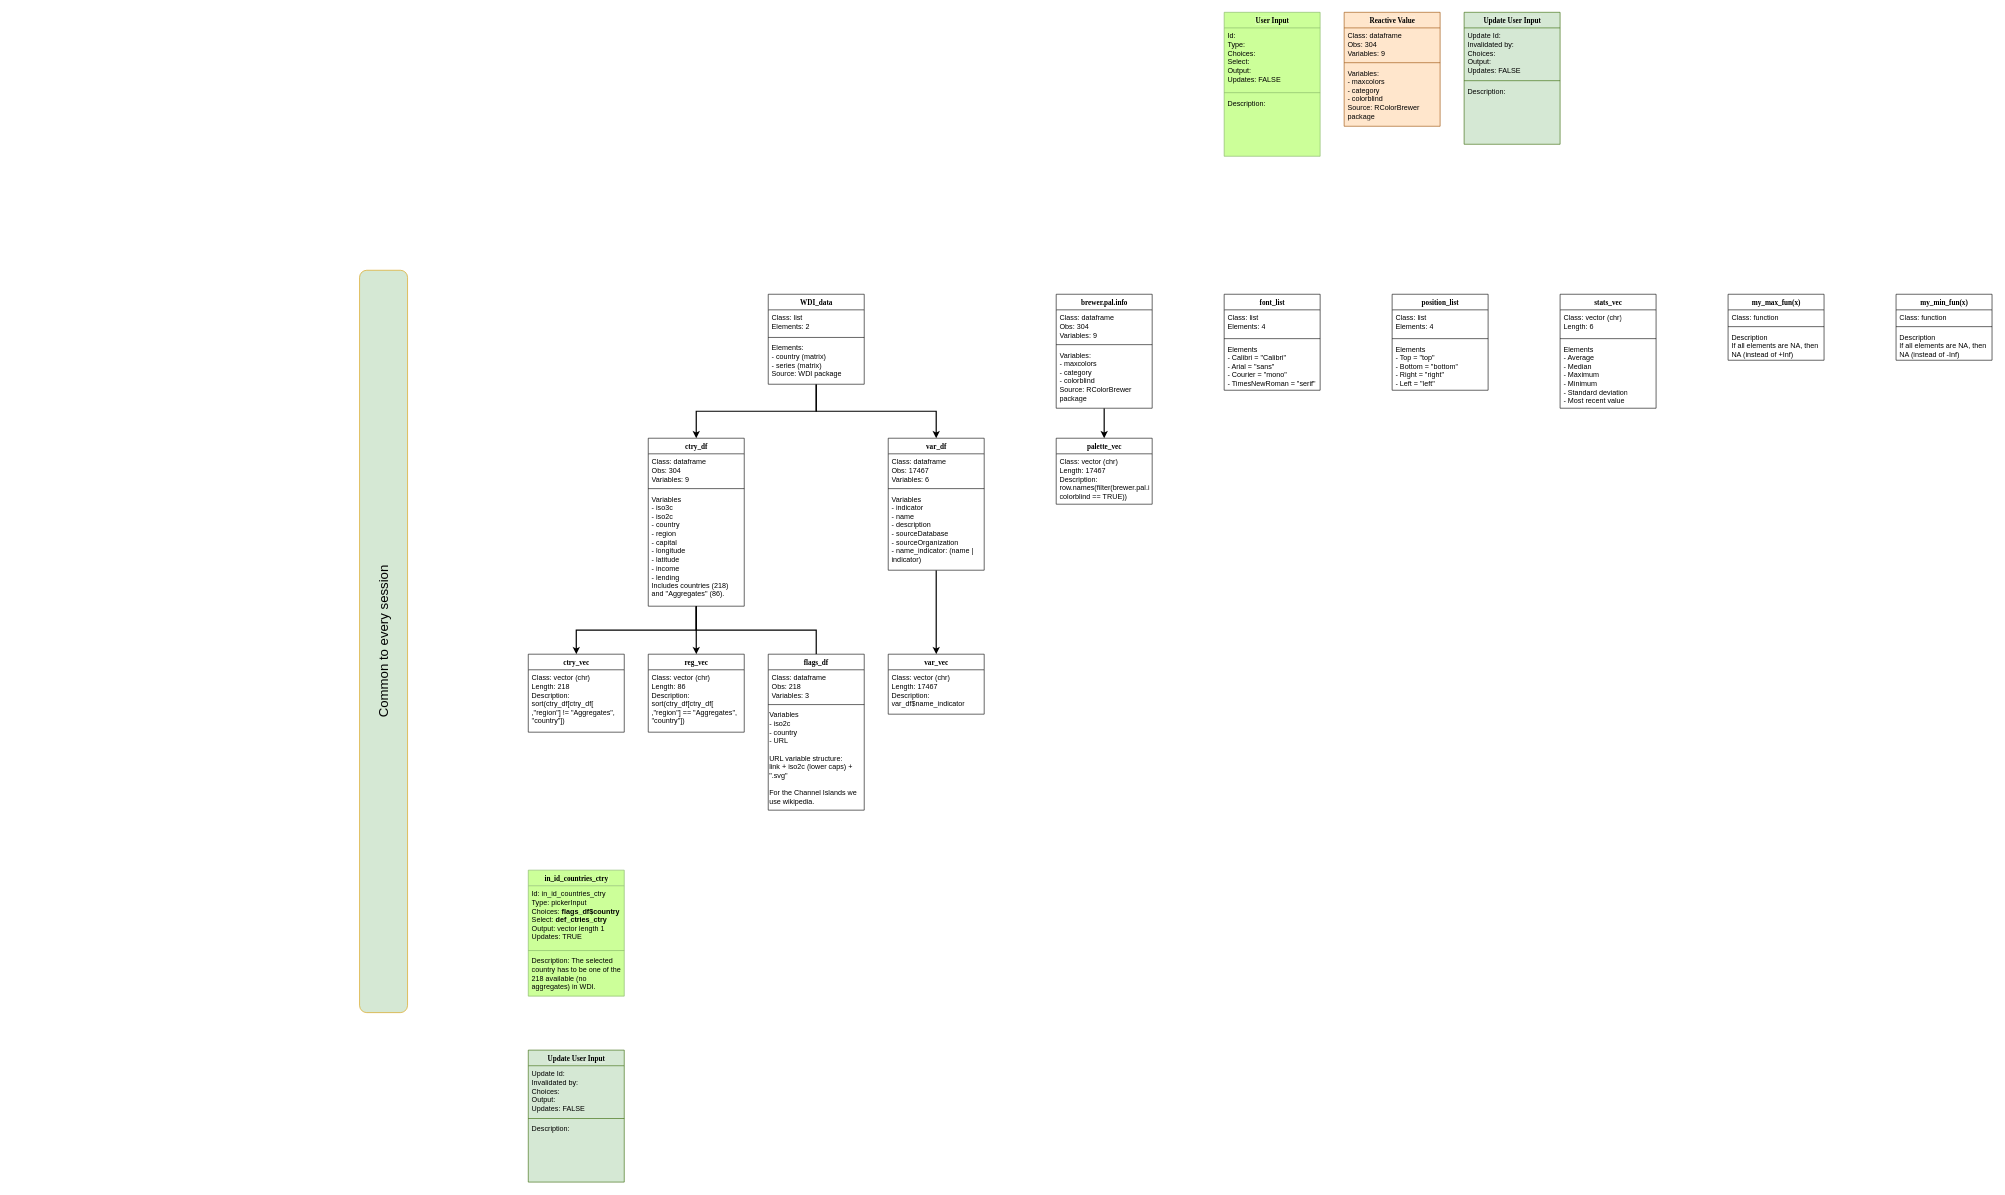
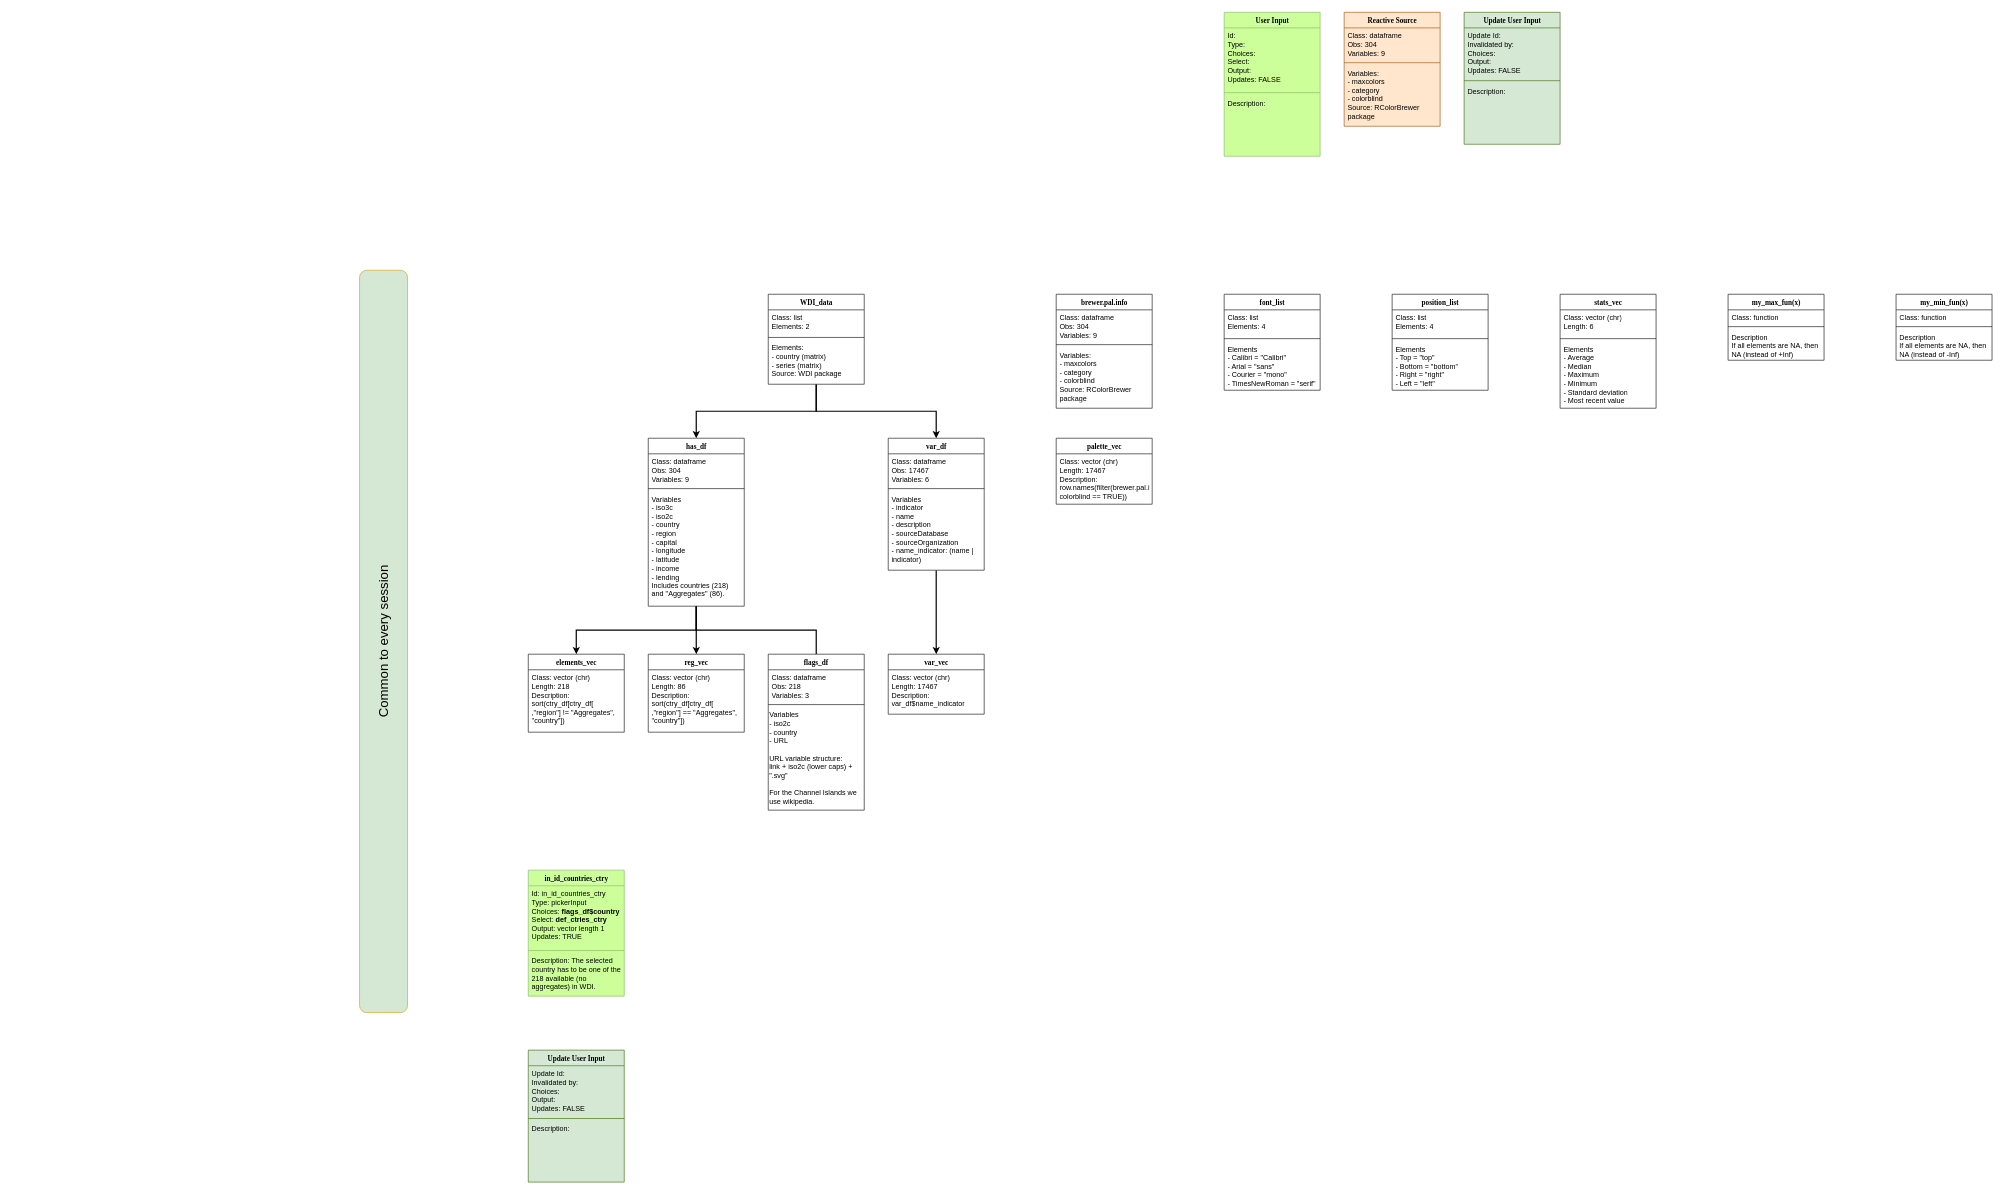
node "Reactive Value": label "Reactive Value" -> "Reactive Source"
edge "brewer.pal.info" -> "palette_vec": removed
node "ctry_df": label "ctry_df" -> "has_df"
node "ctry_vec": label "ctry_vec" -> "elements_vec"
